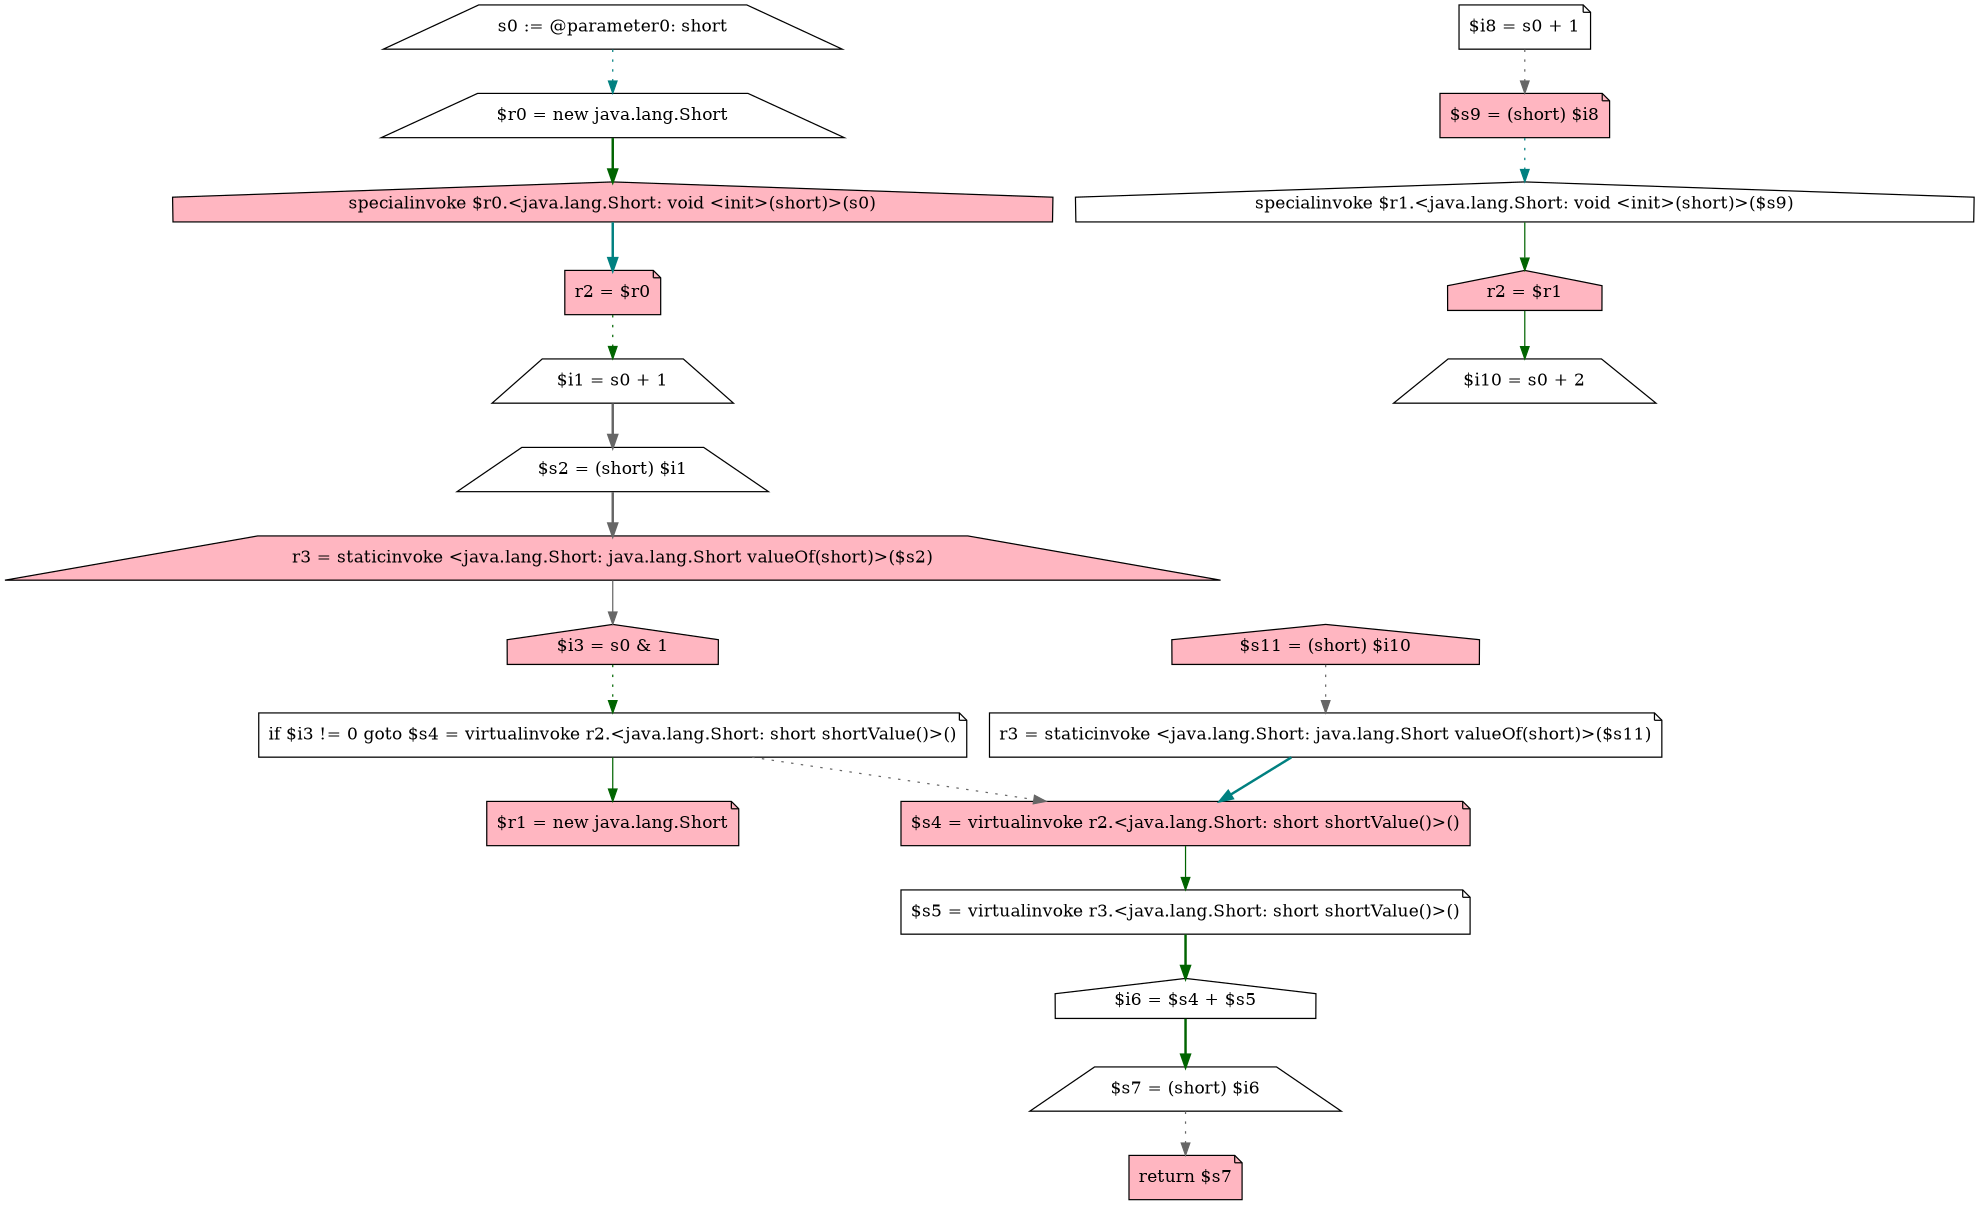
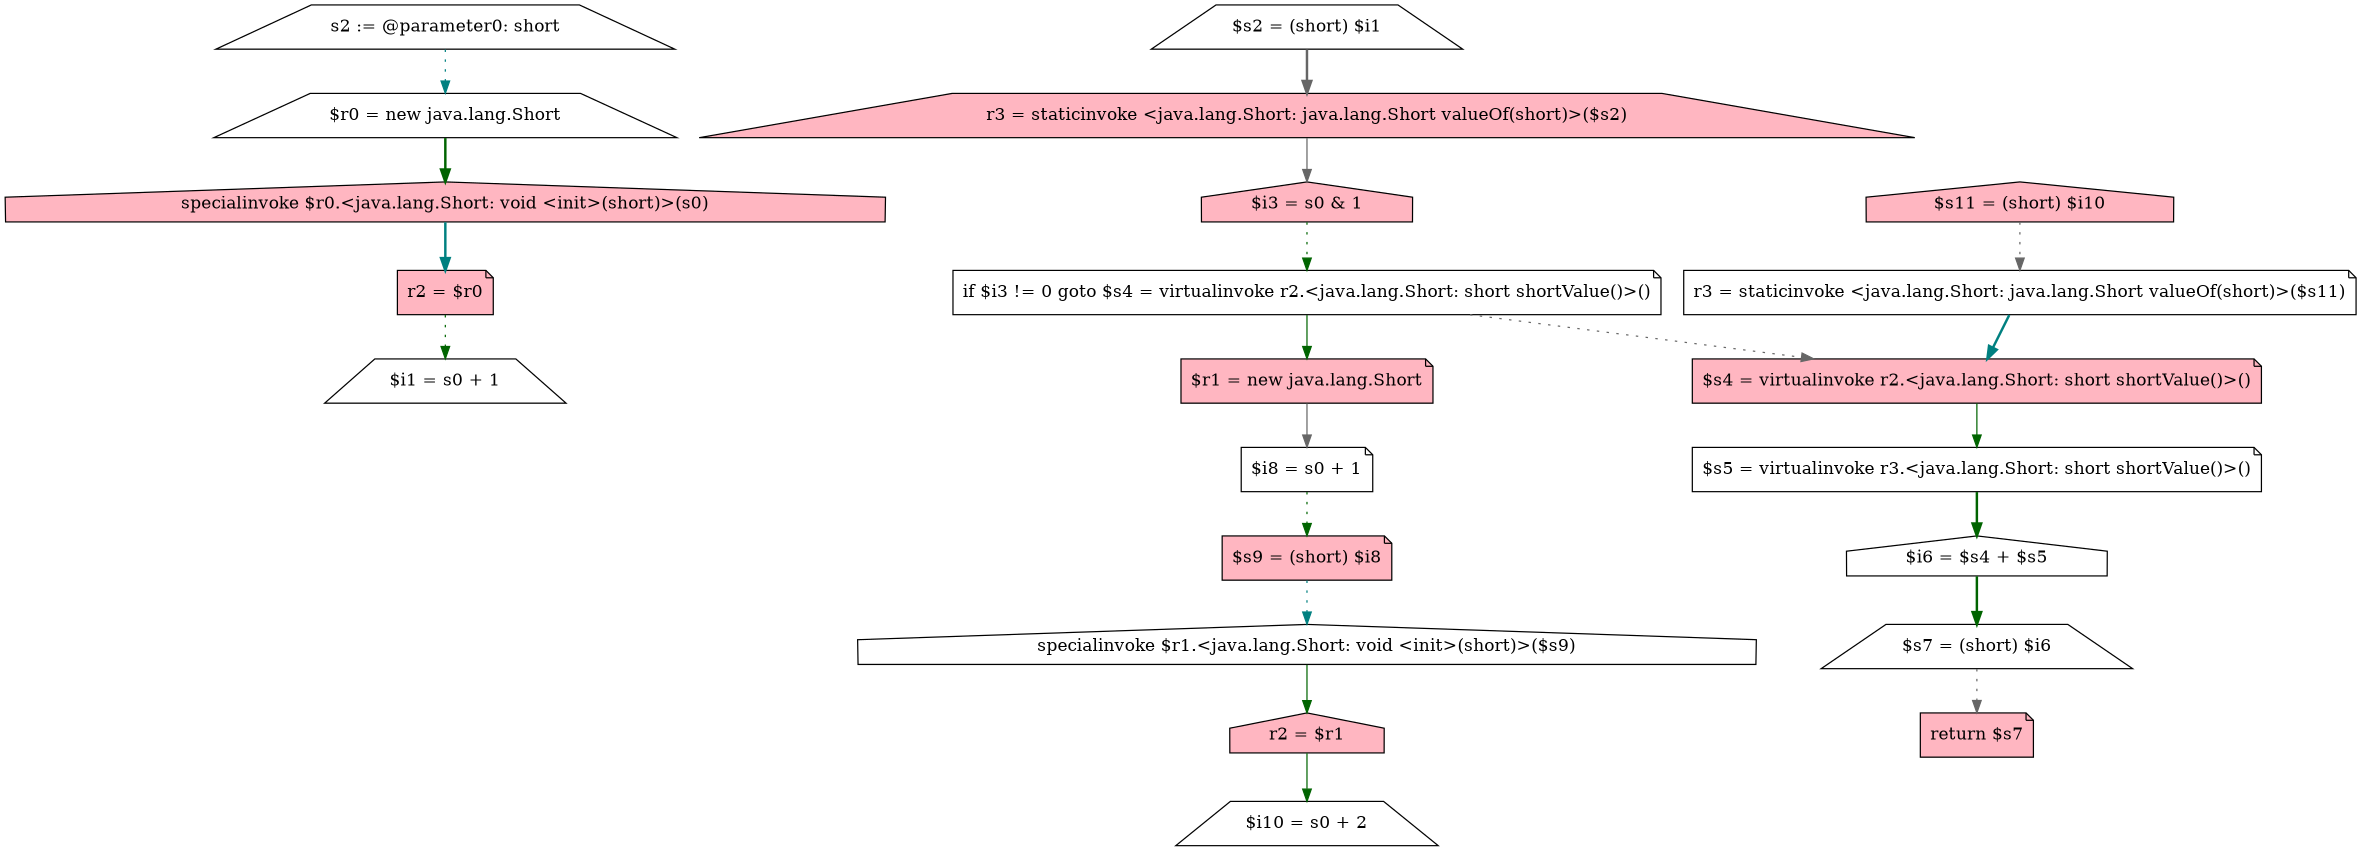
node "s0 := @parameter0: short": label "s0 := @parameter0: short" -> "s2 := @parameter0: short"
edge "$i8 = s0 + 1" -> "$s9 = (short) $i8": color gray40 -> darkgreen
edge "$i1 = s0 + 1" -> "$s2 = (short) $i1": removed
edge "$r1 = new java.lang.Short" -> "$i8 = s0 + 1": added
